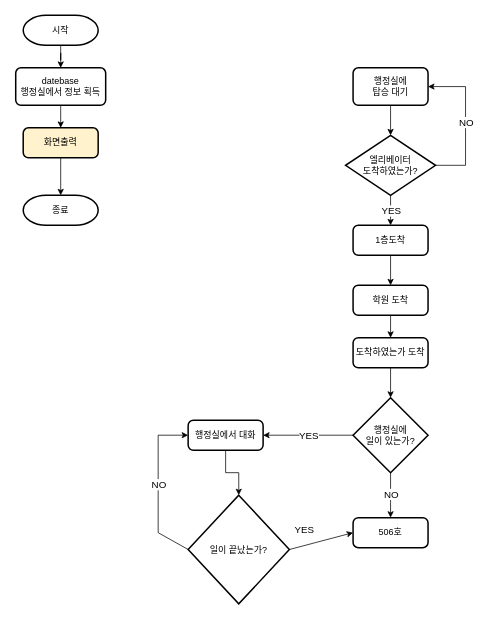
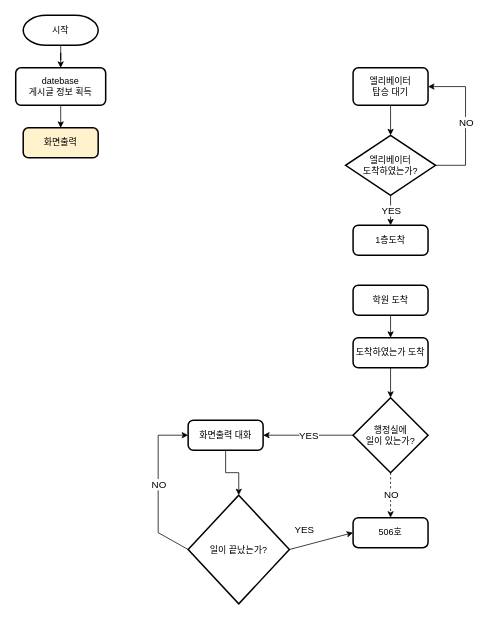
node "datebase 행정실에서 정보 획득": label "datebase 행정실에서 정보 획득" -> "datebase 게시글 정보 획득"
node "행정실에 탑승 대기": label "행정실에 탑승 대기" -> "엘리베이터 탑승 대기"
edge "화면출력" -> "종료": removed
node "종료": removed
edge "1층도착" -> "학원 도착": removed
node "행정실에서 대화": label "행정실에서 대화" -> "화면출력 대화"
edge "행정실에 일이 있는가?" -> "506호": style solid -> dashed
